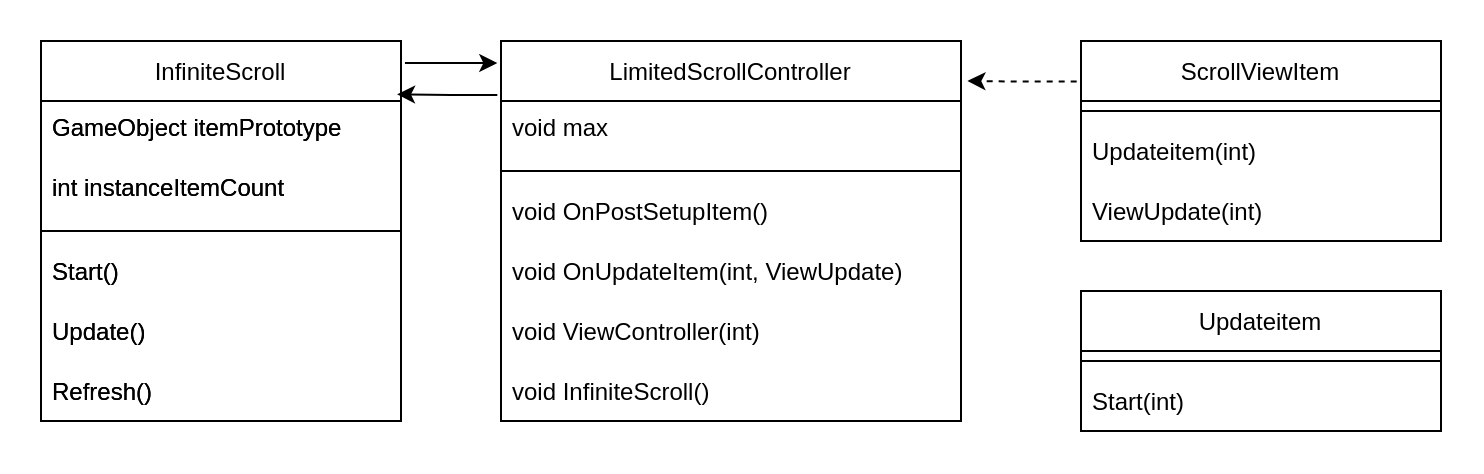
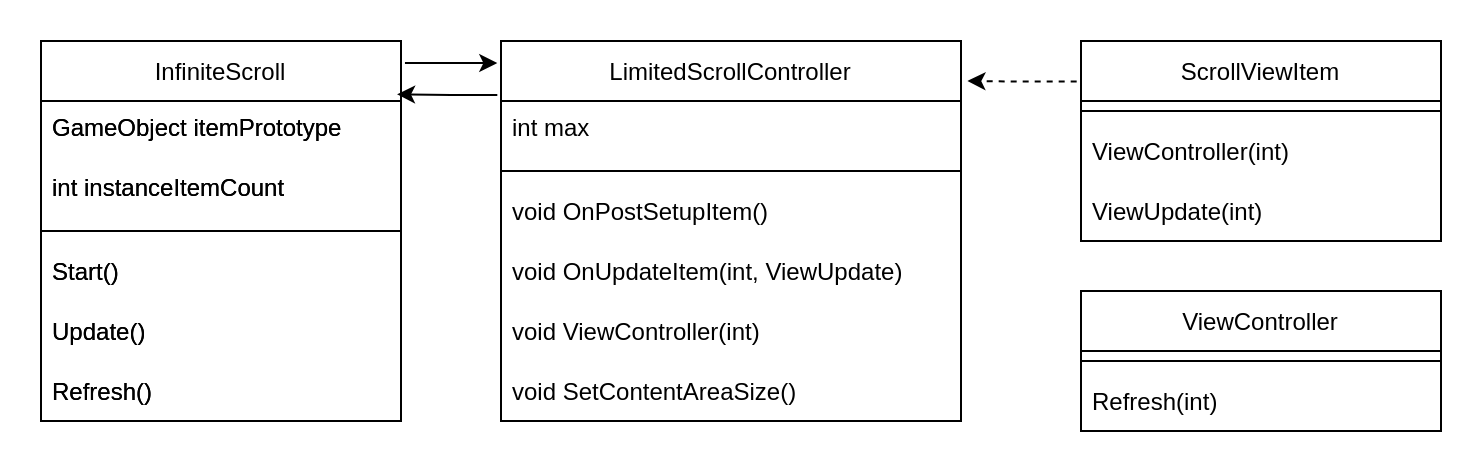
node "void max": label "void max" -> "int max"
node "Updateitem(int)": label "Updateitem(int)" -> "ViewController(int)"
node "Updateitem": label "Updateitem" -> "ViewController"
node "void InfiniteScroll()": label "void InfiniteScroll()" -> "void SetContentAreaSize()"
node "Start(int)": label "Start(int)" -> "Refresh(int)"
